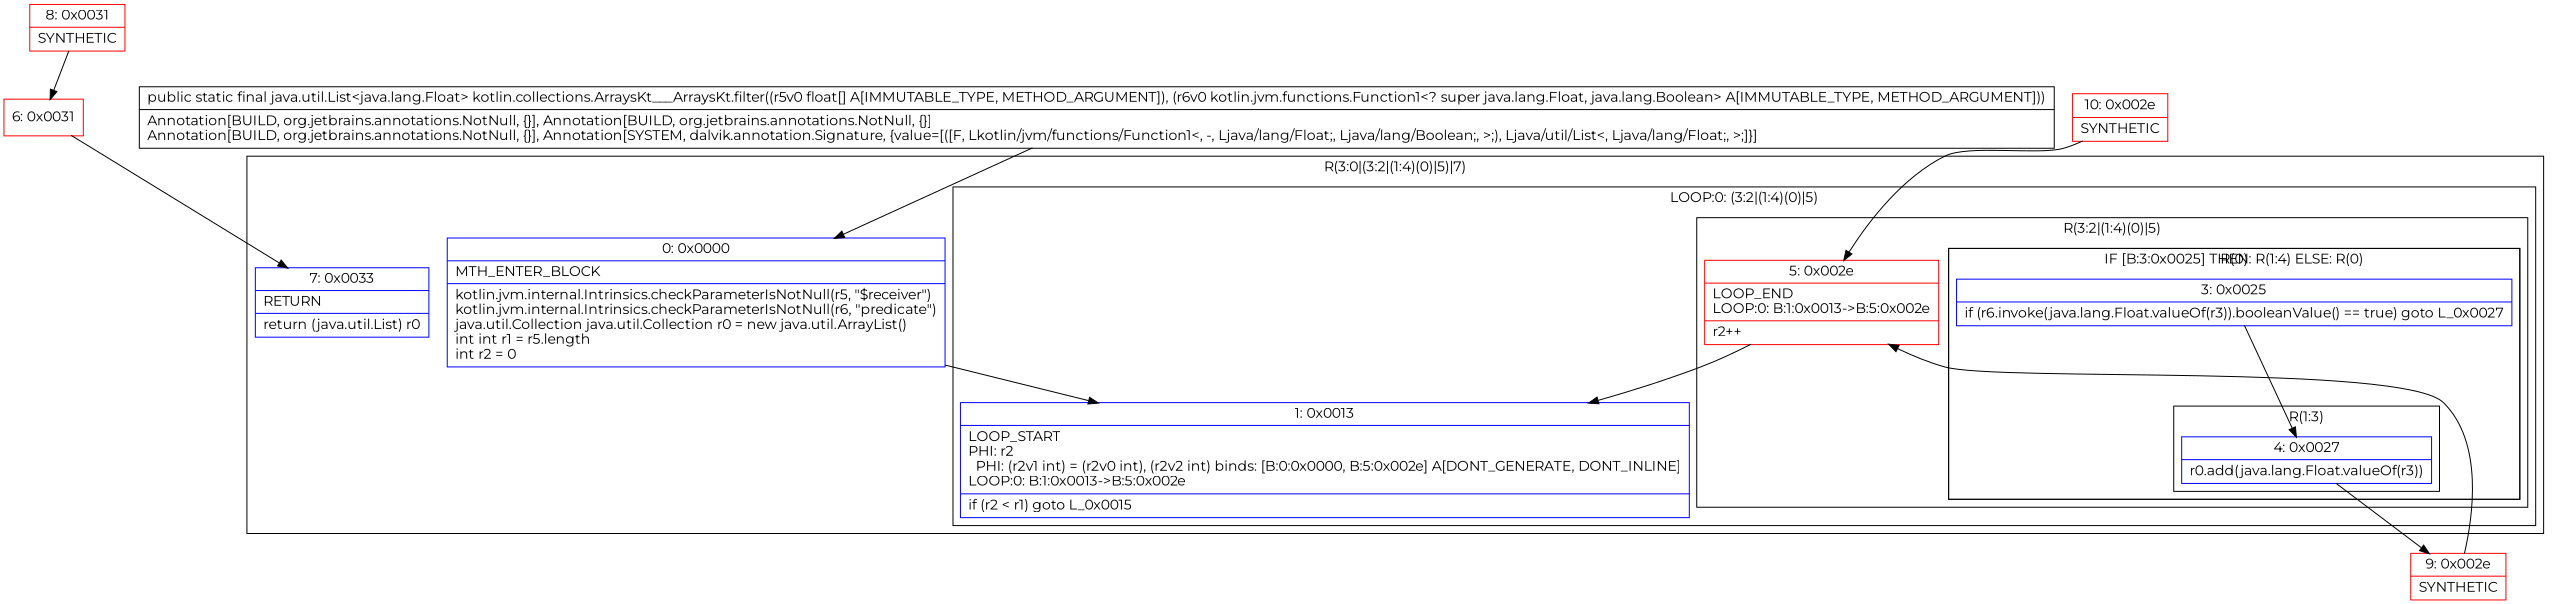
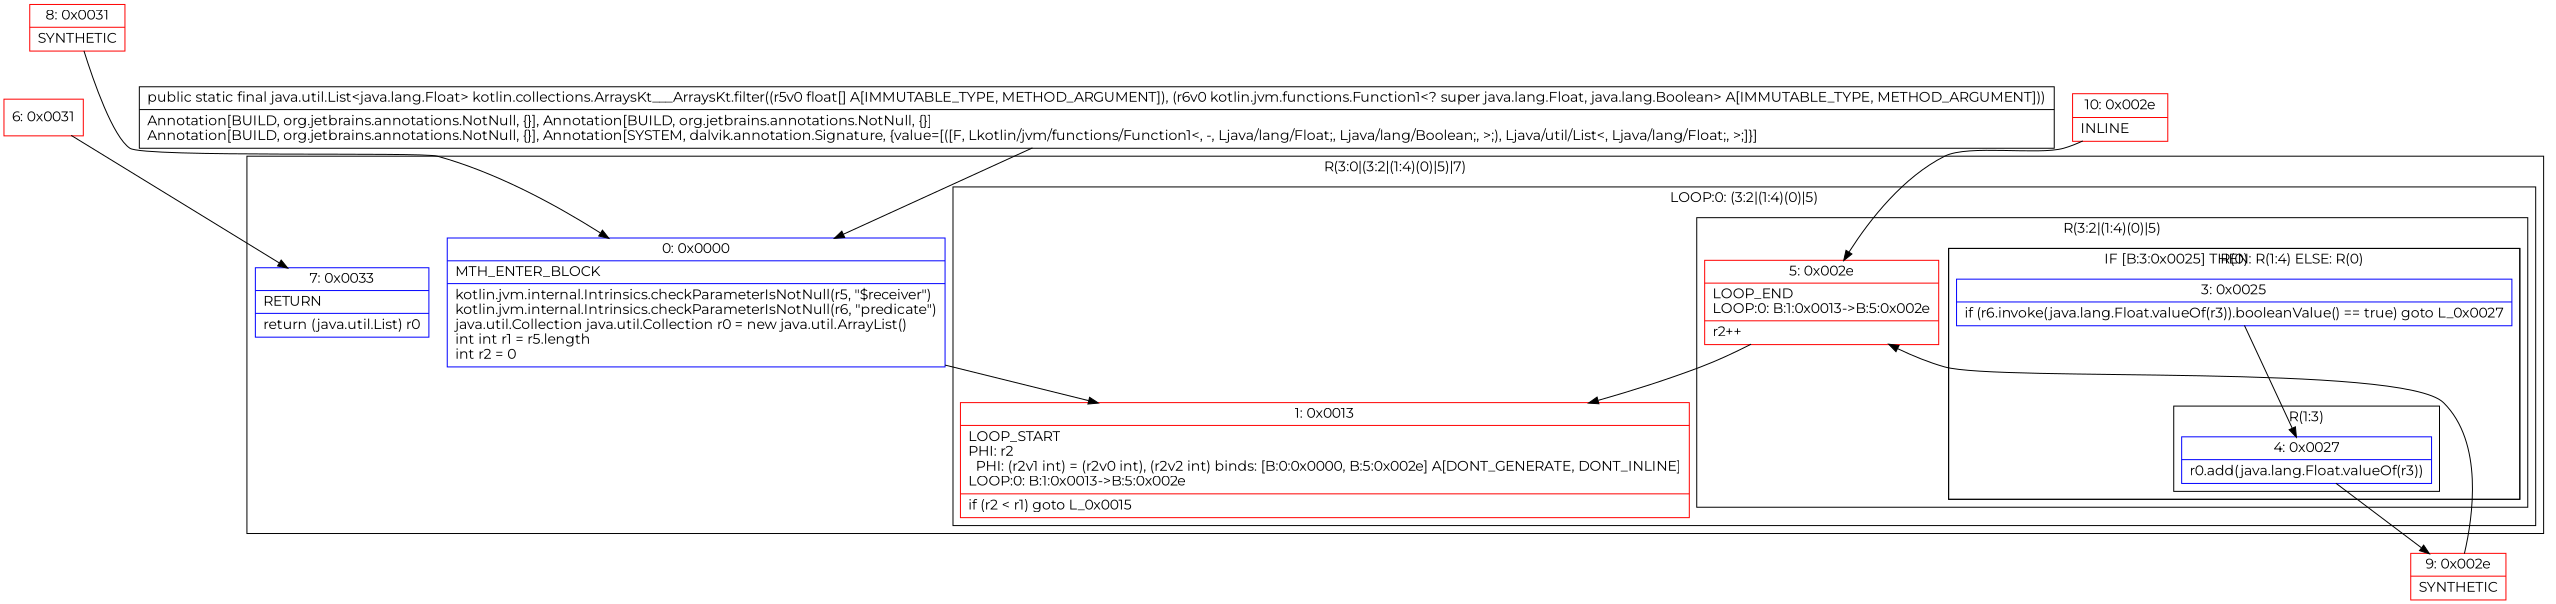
edge "8: 0x0031" -> "6: 0x0031": now "8: 0x0031" -> "0: 0x0000"
node "10: 0x002e": text "SYNTHETIC" -> "INLINE"
node "1: 0x0013": color blue -> red
